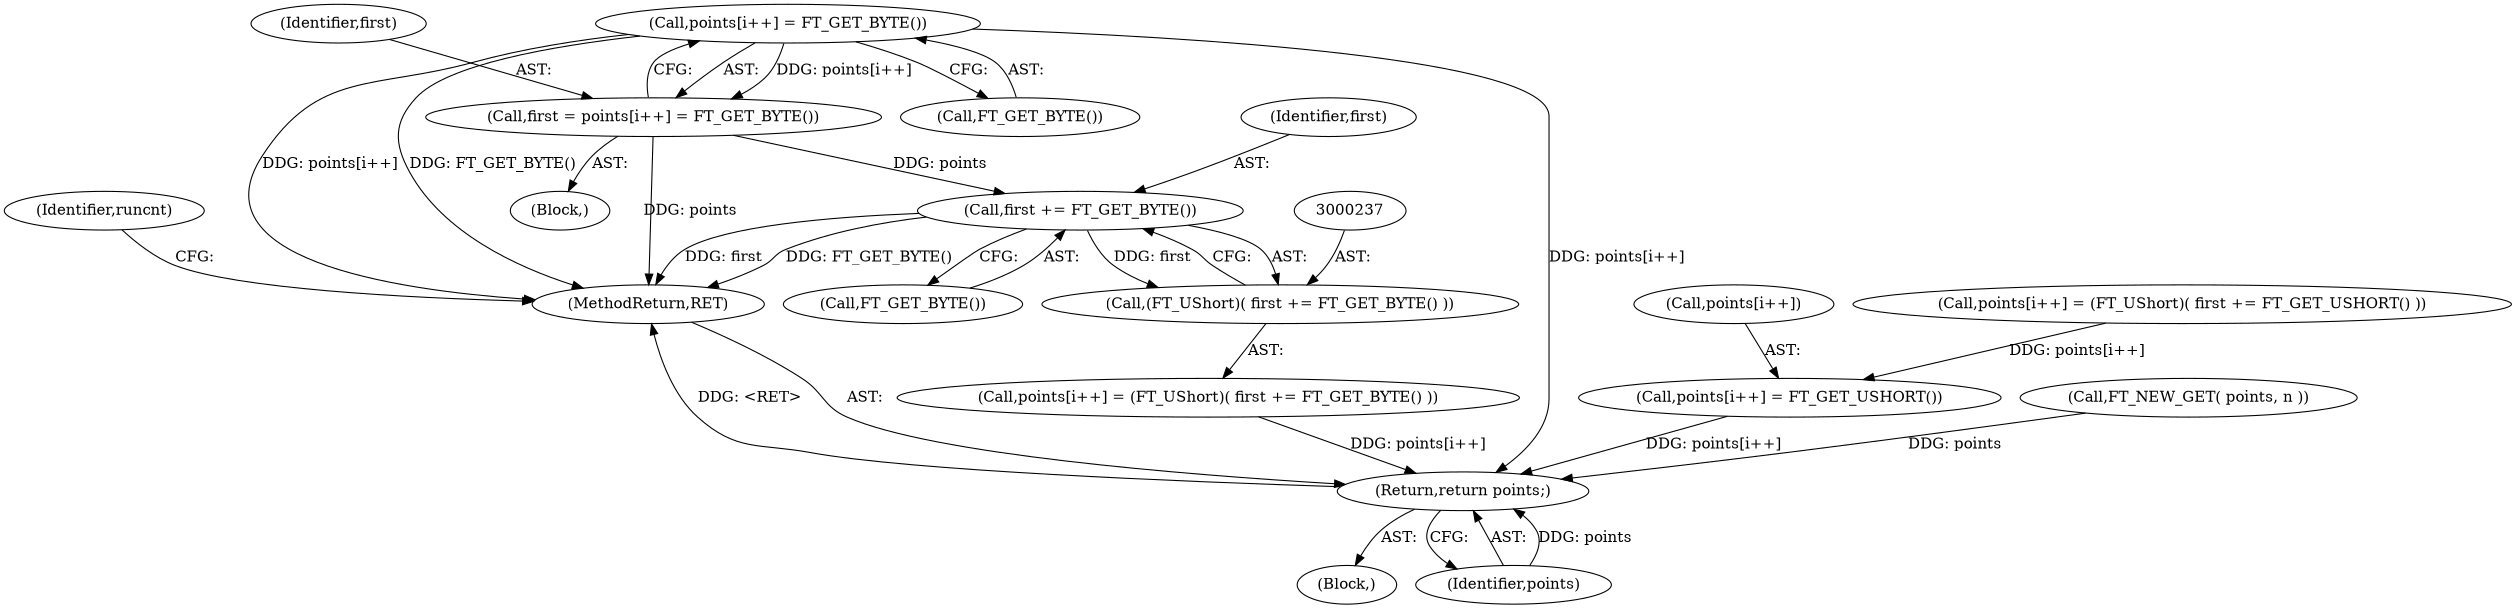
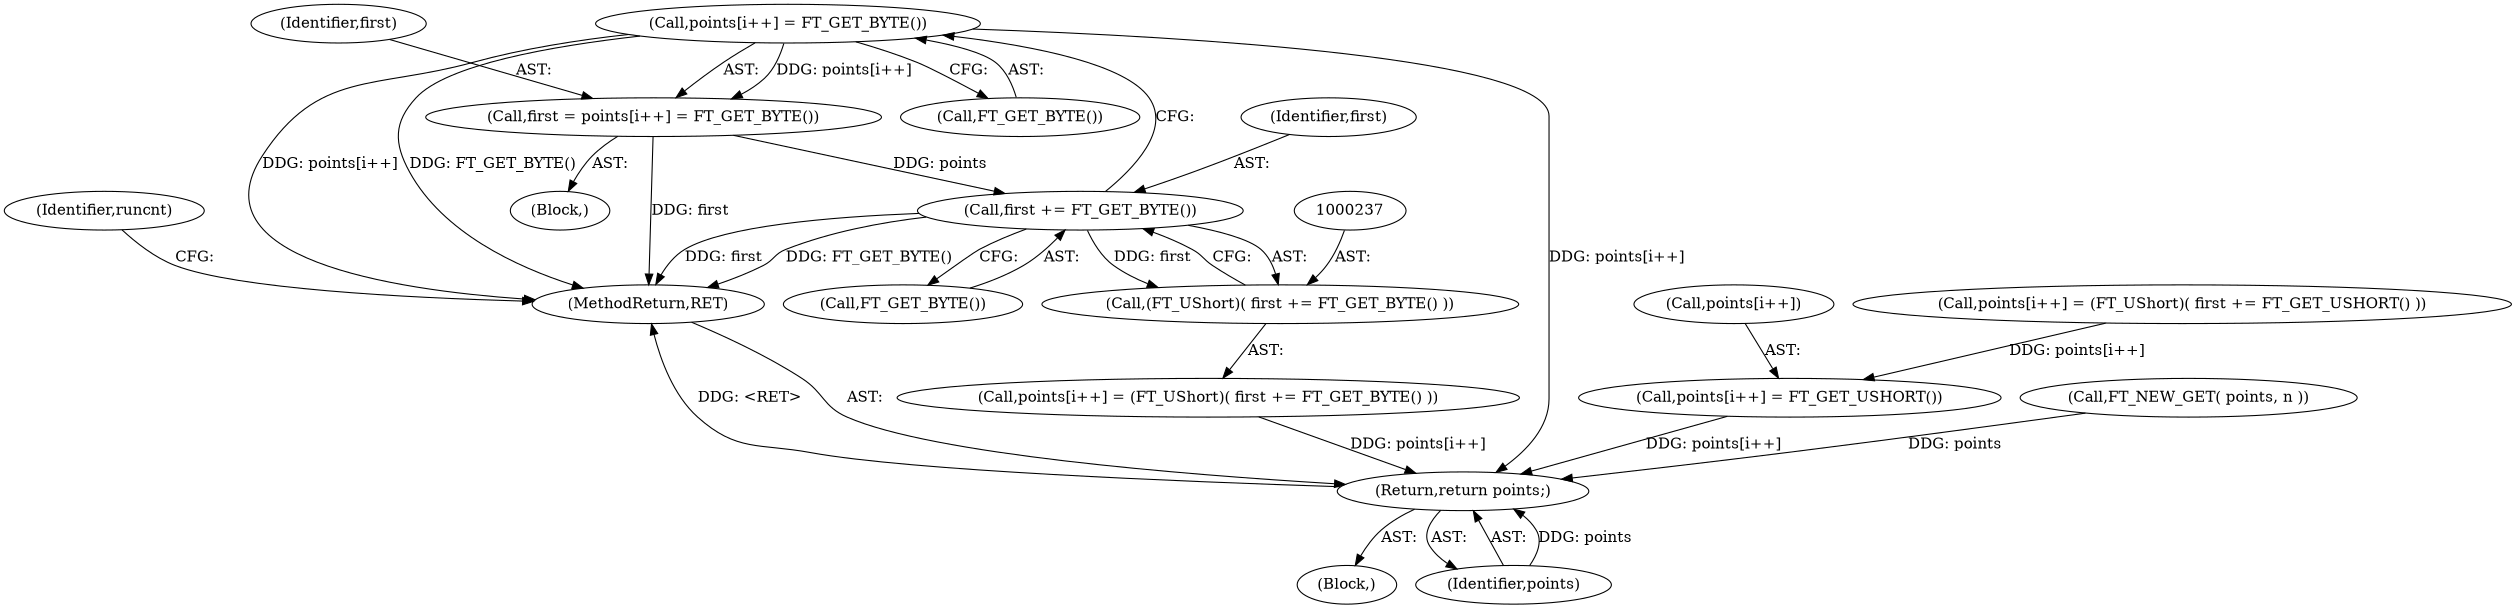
edge "(Call,first = points[i++] = FT_GET_BYTE())" -> "(Call,points[i++] = FT_GET_BYTE())": now "(Call,first += FT_GET_BYTE())" -> "(Call,points[i++] = FT_GET_BYTE())"
edge "(Call,first = points[i++] = FT_GET_BYTE())" -> "(MethodReturn,RET)": label "DDG: points" -> "DDG: first"
node "3000237": label "3000237" -> "1000237"
edge "(Return,return points;)" -> "(Identifier,points)": label "CFG: " -> "AST: "
